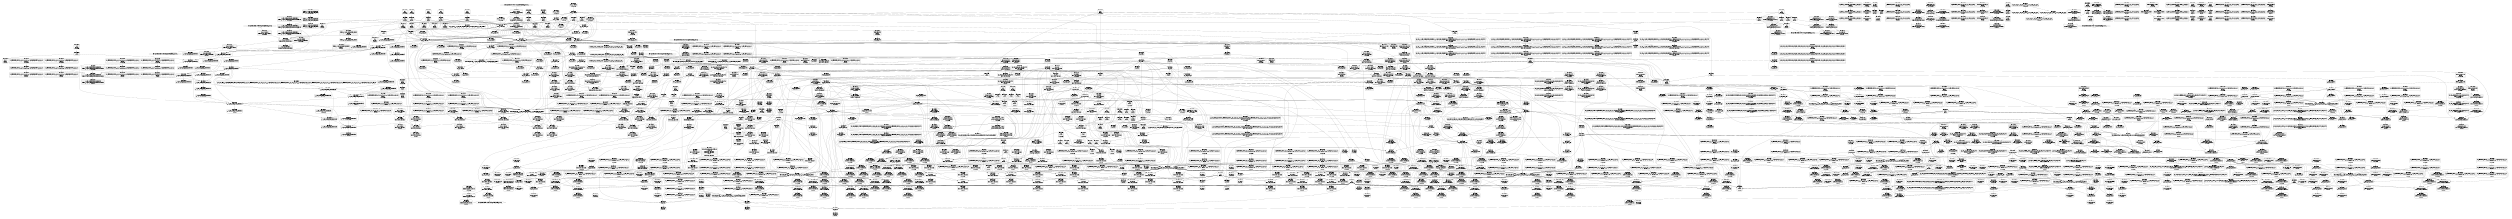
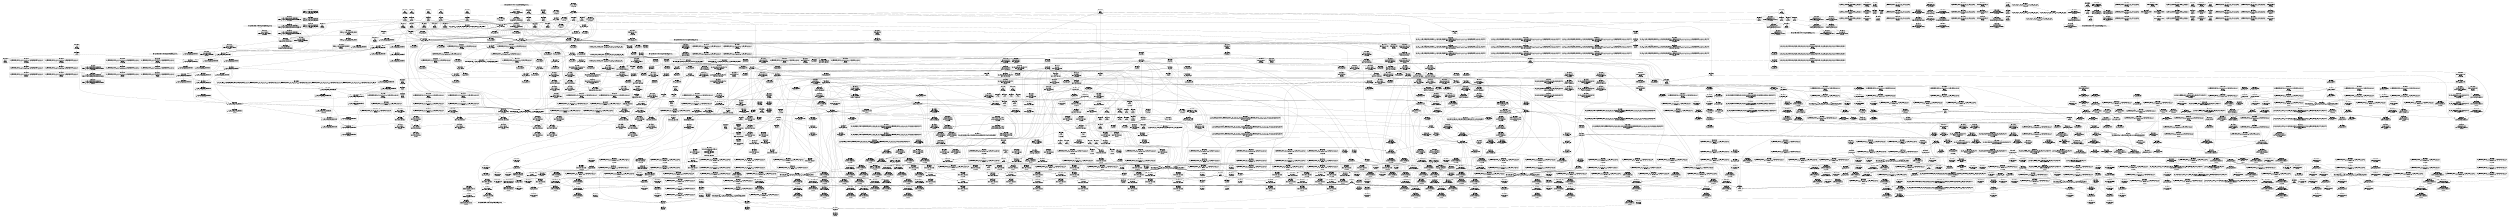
node "CE0x4b18ac0": removed
